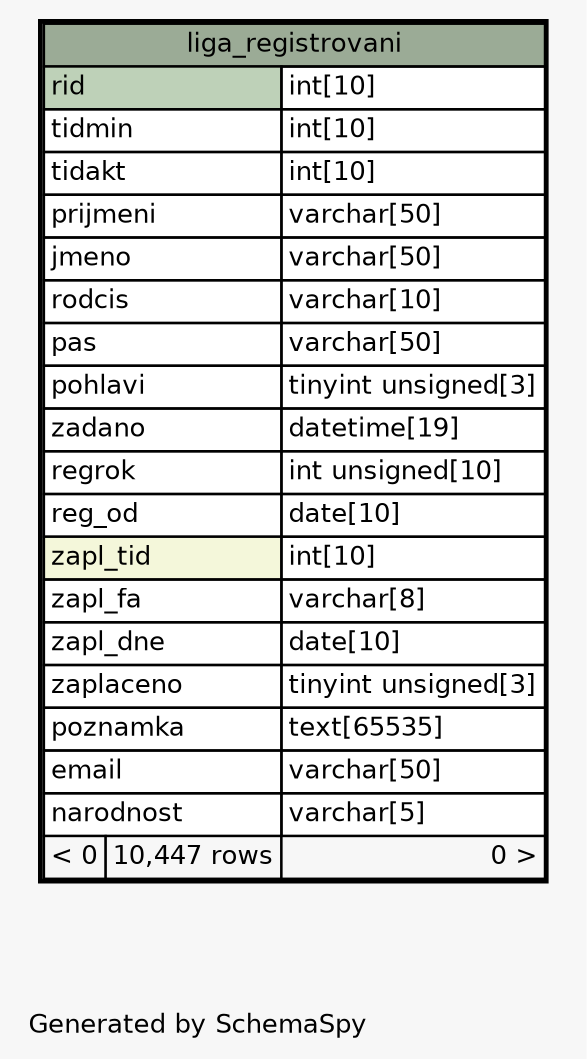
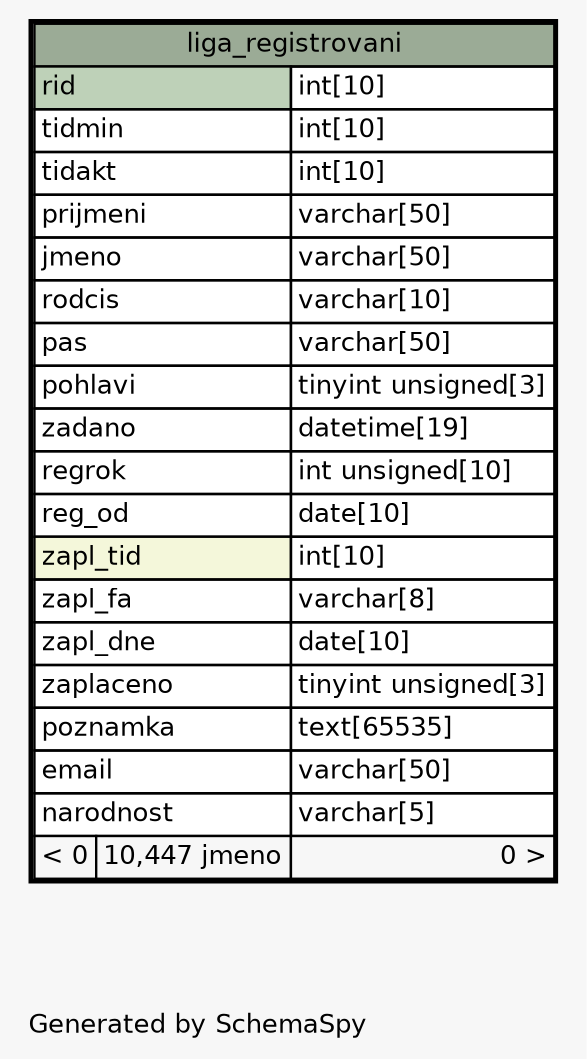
node "liga_registrovani": text "10,447 rows" -> "10,447 jmeno"
